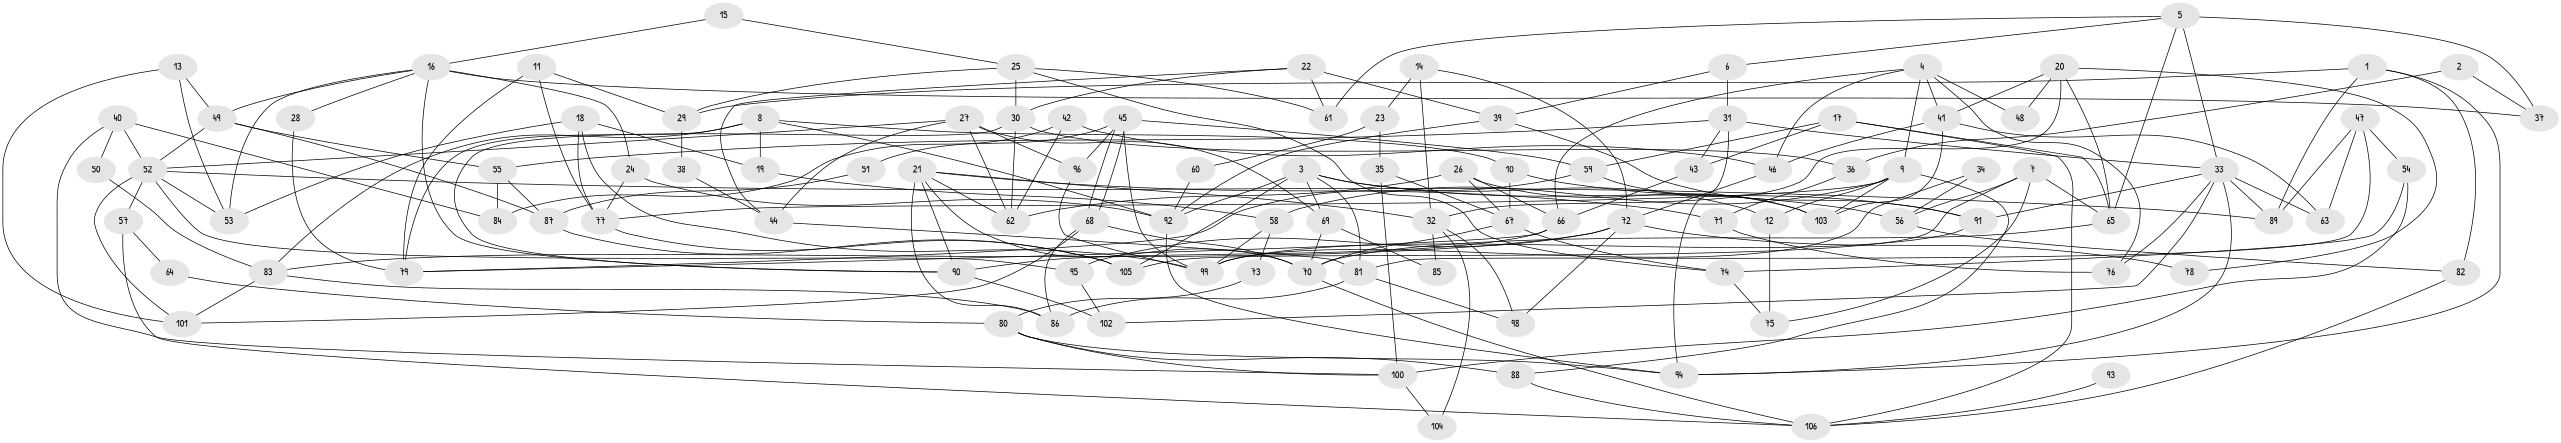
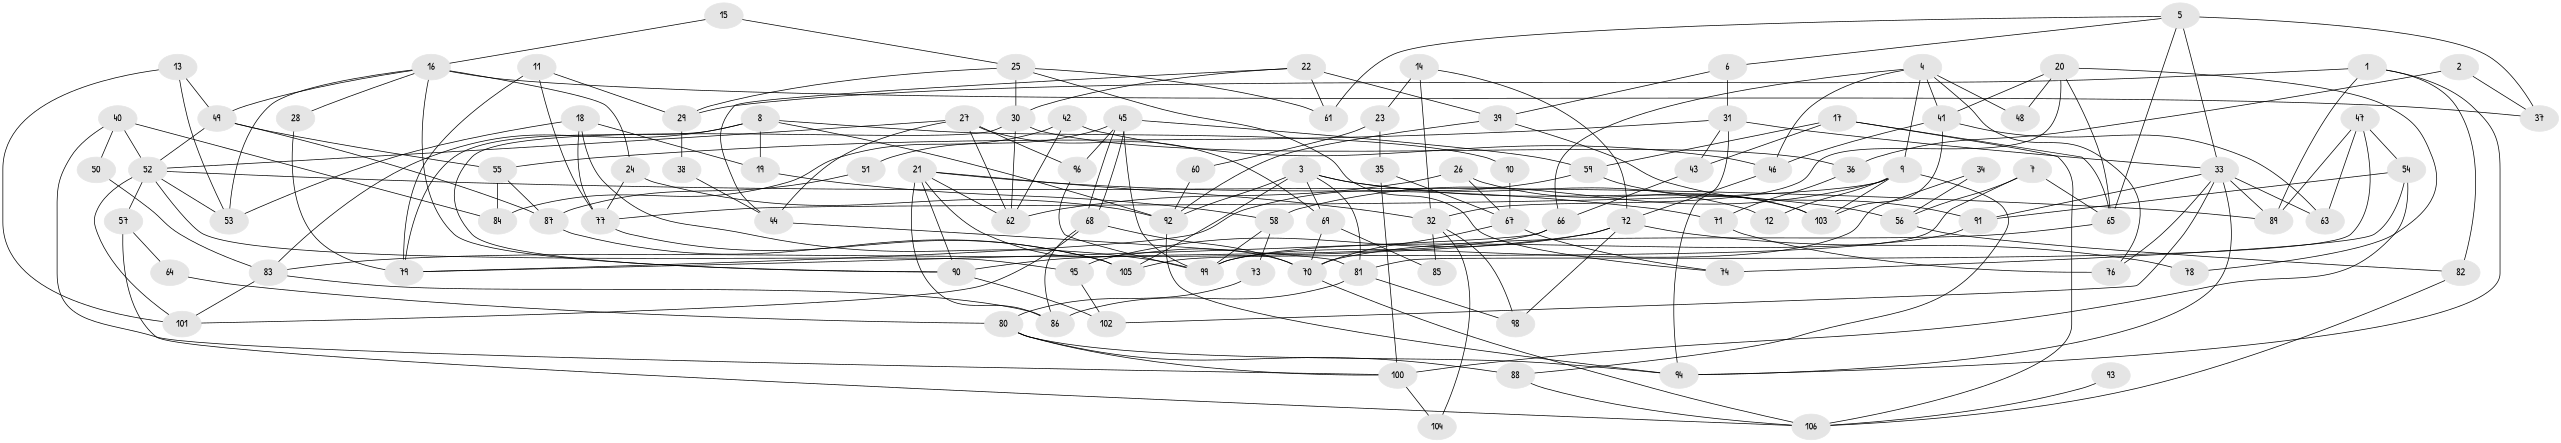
edge "26" -- "66": removed
edge "10" -- "91": now "54" -- "91"
node "75": removed
